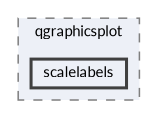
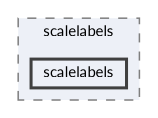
cluster "qgraphicsplot": label "qgraphicsplot" -> "scalelabels"
